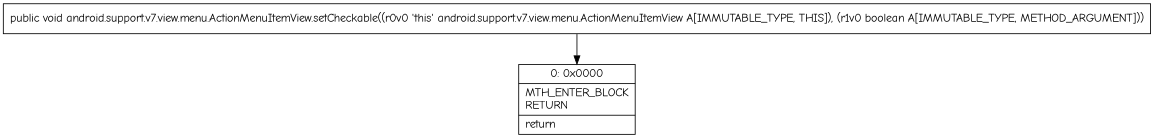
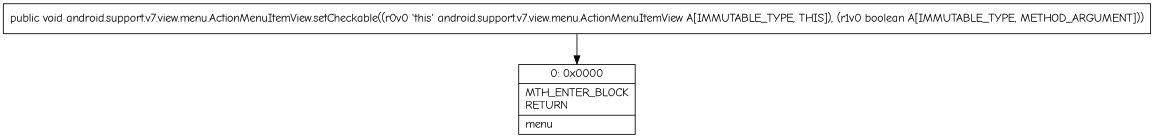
node "0: 0x0000": text "return" -> "menu"
